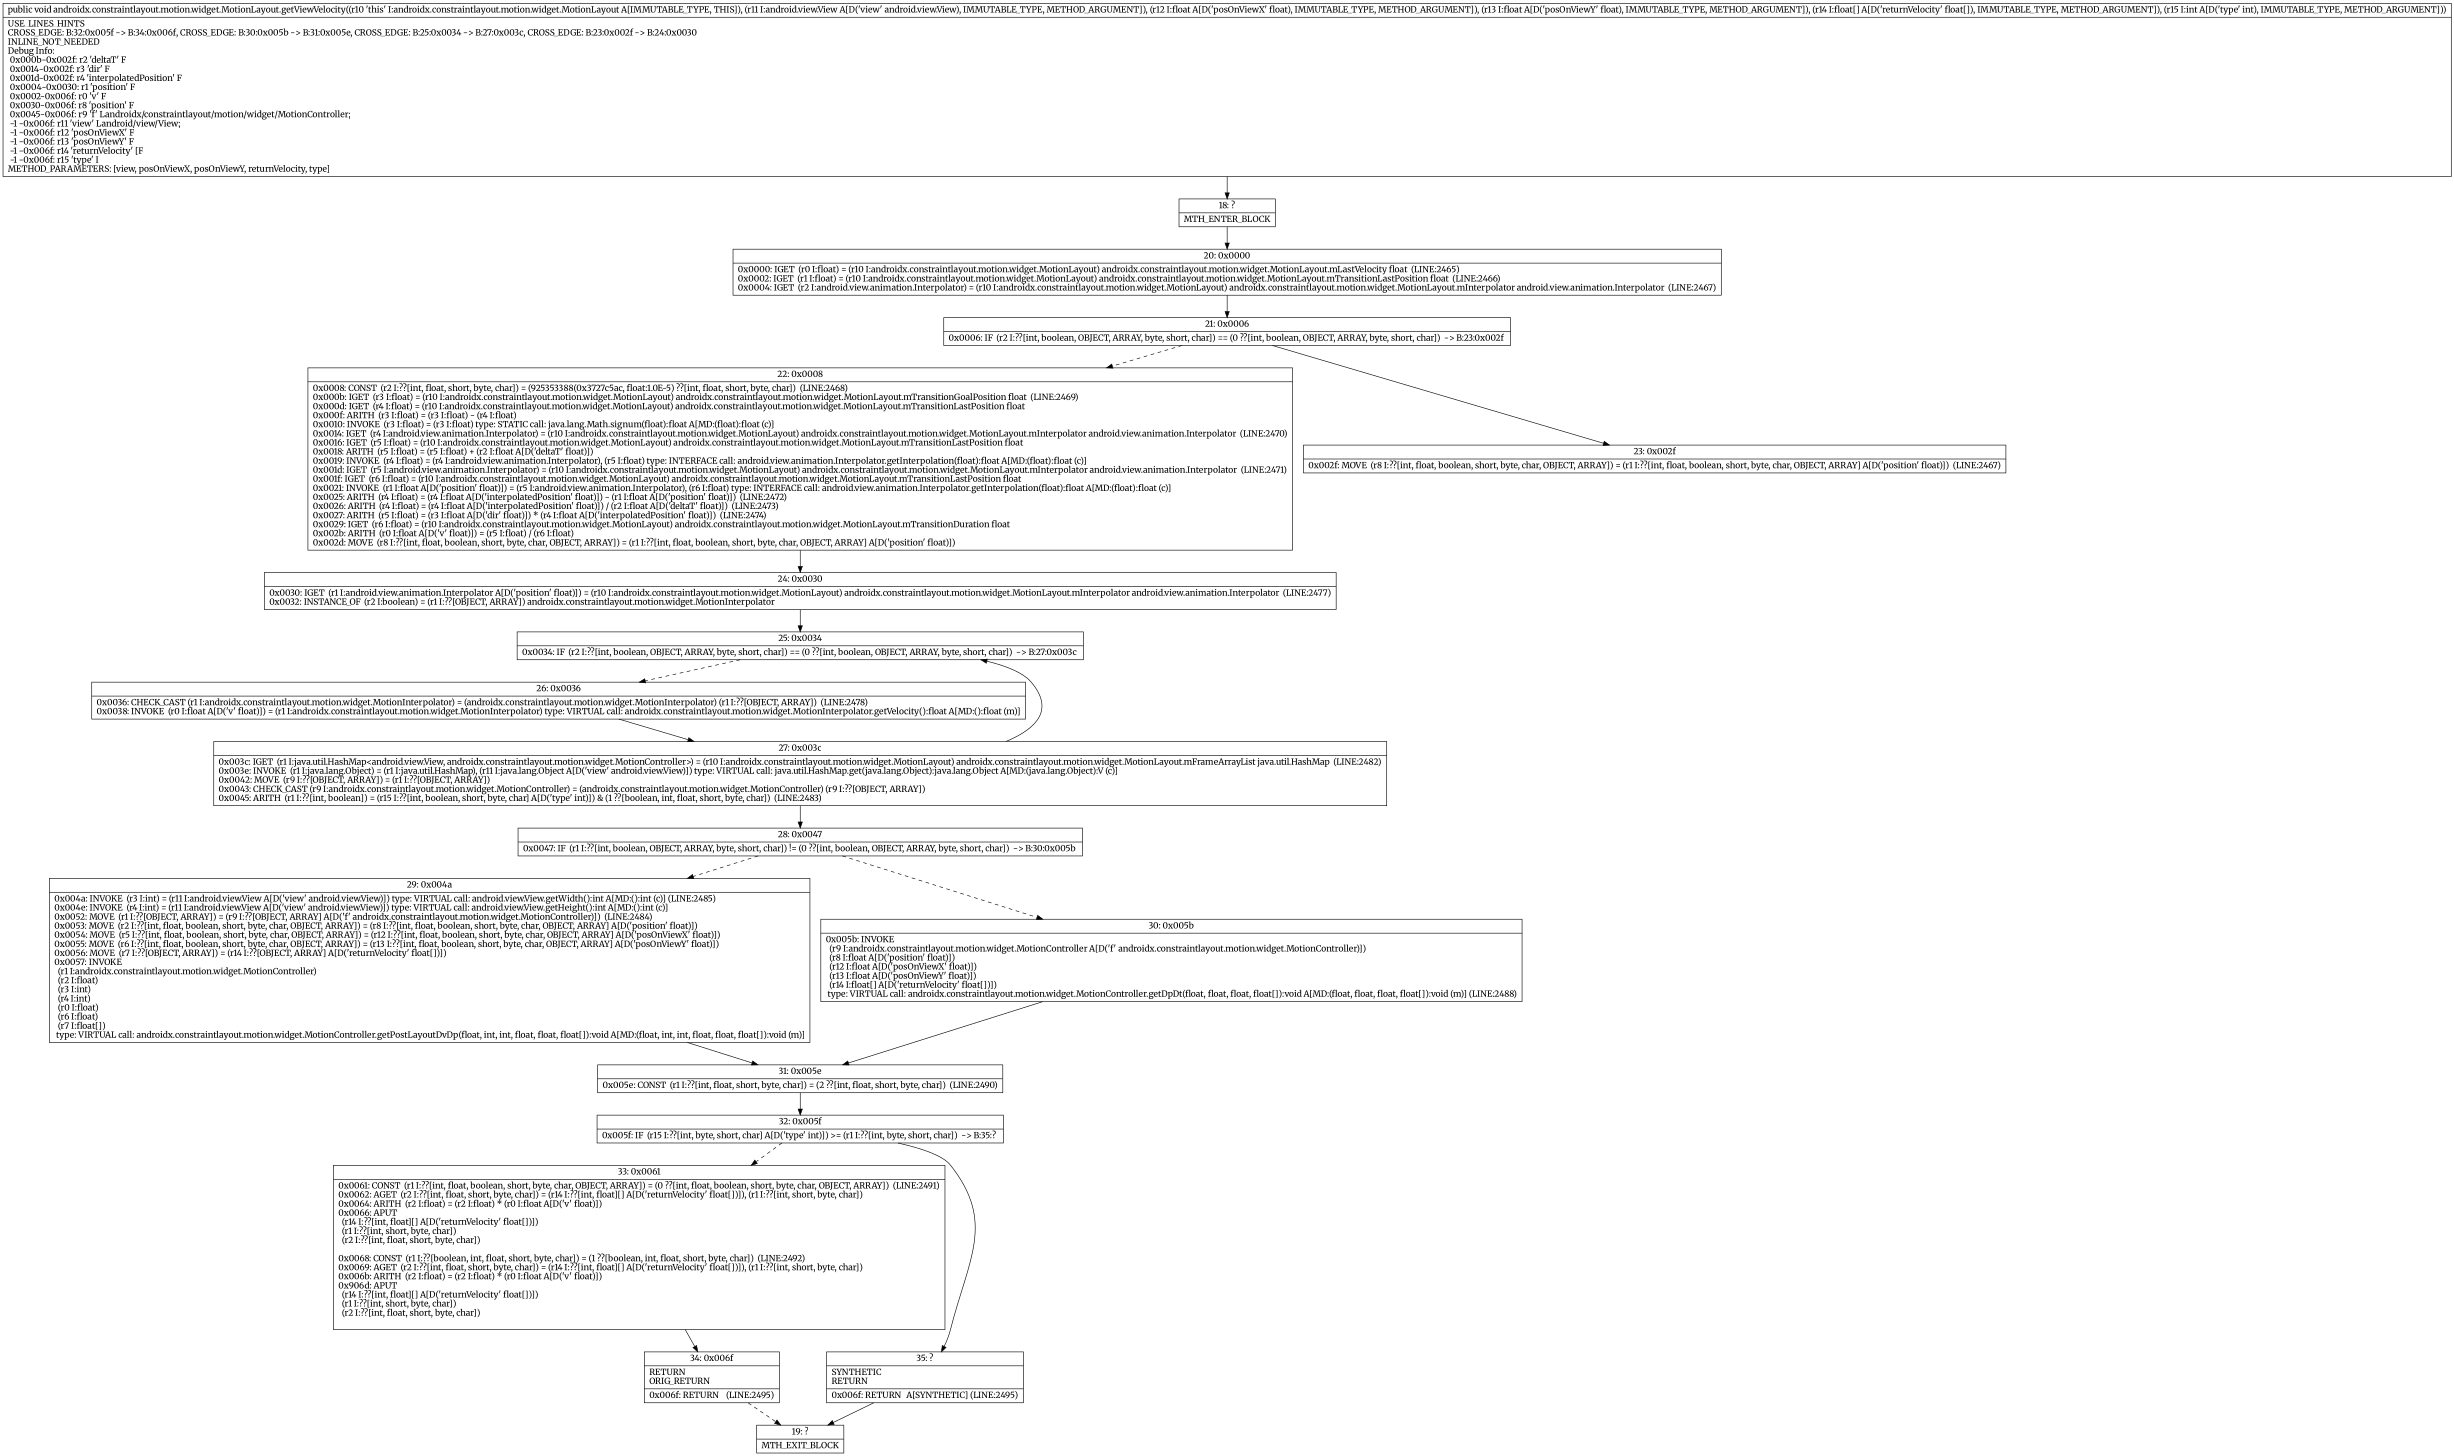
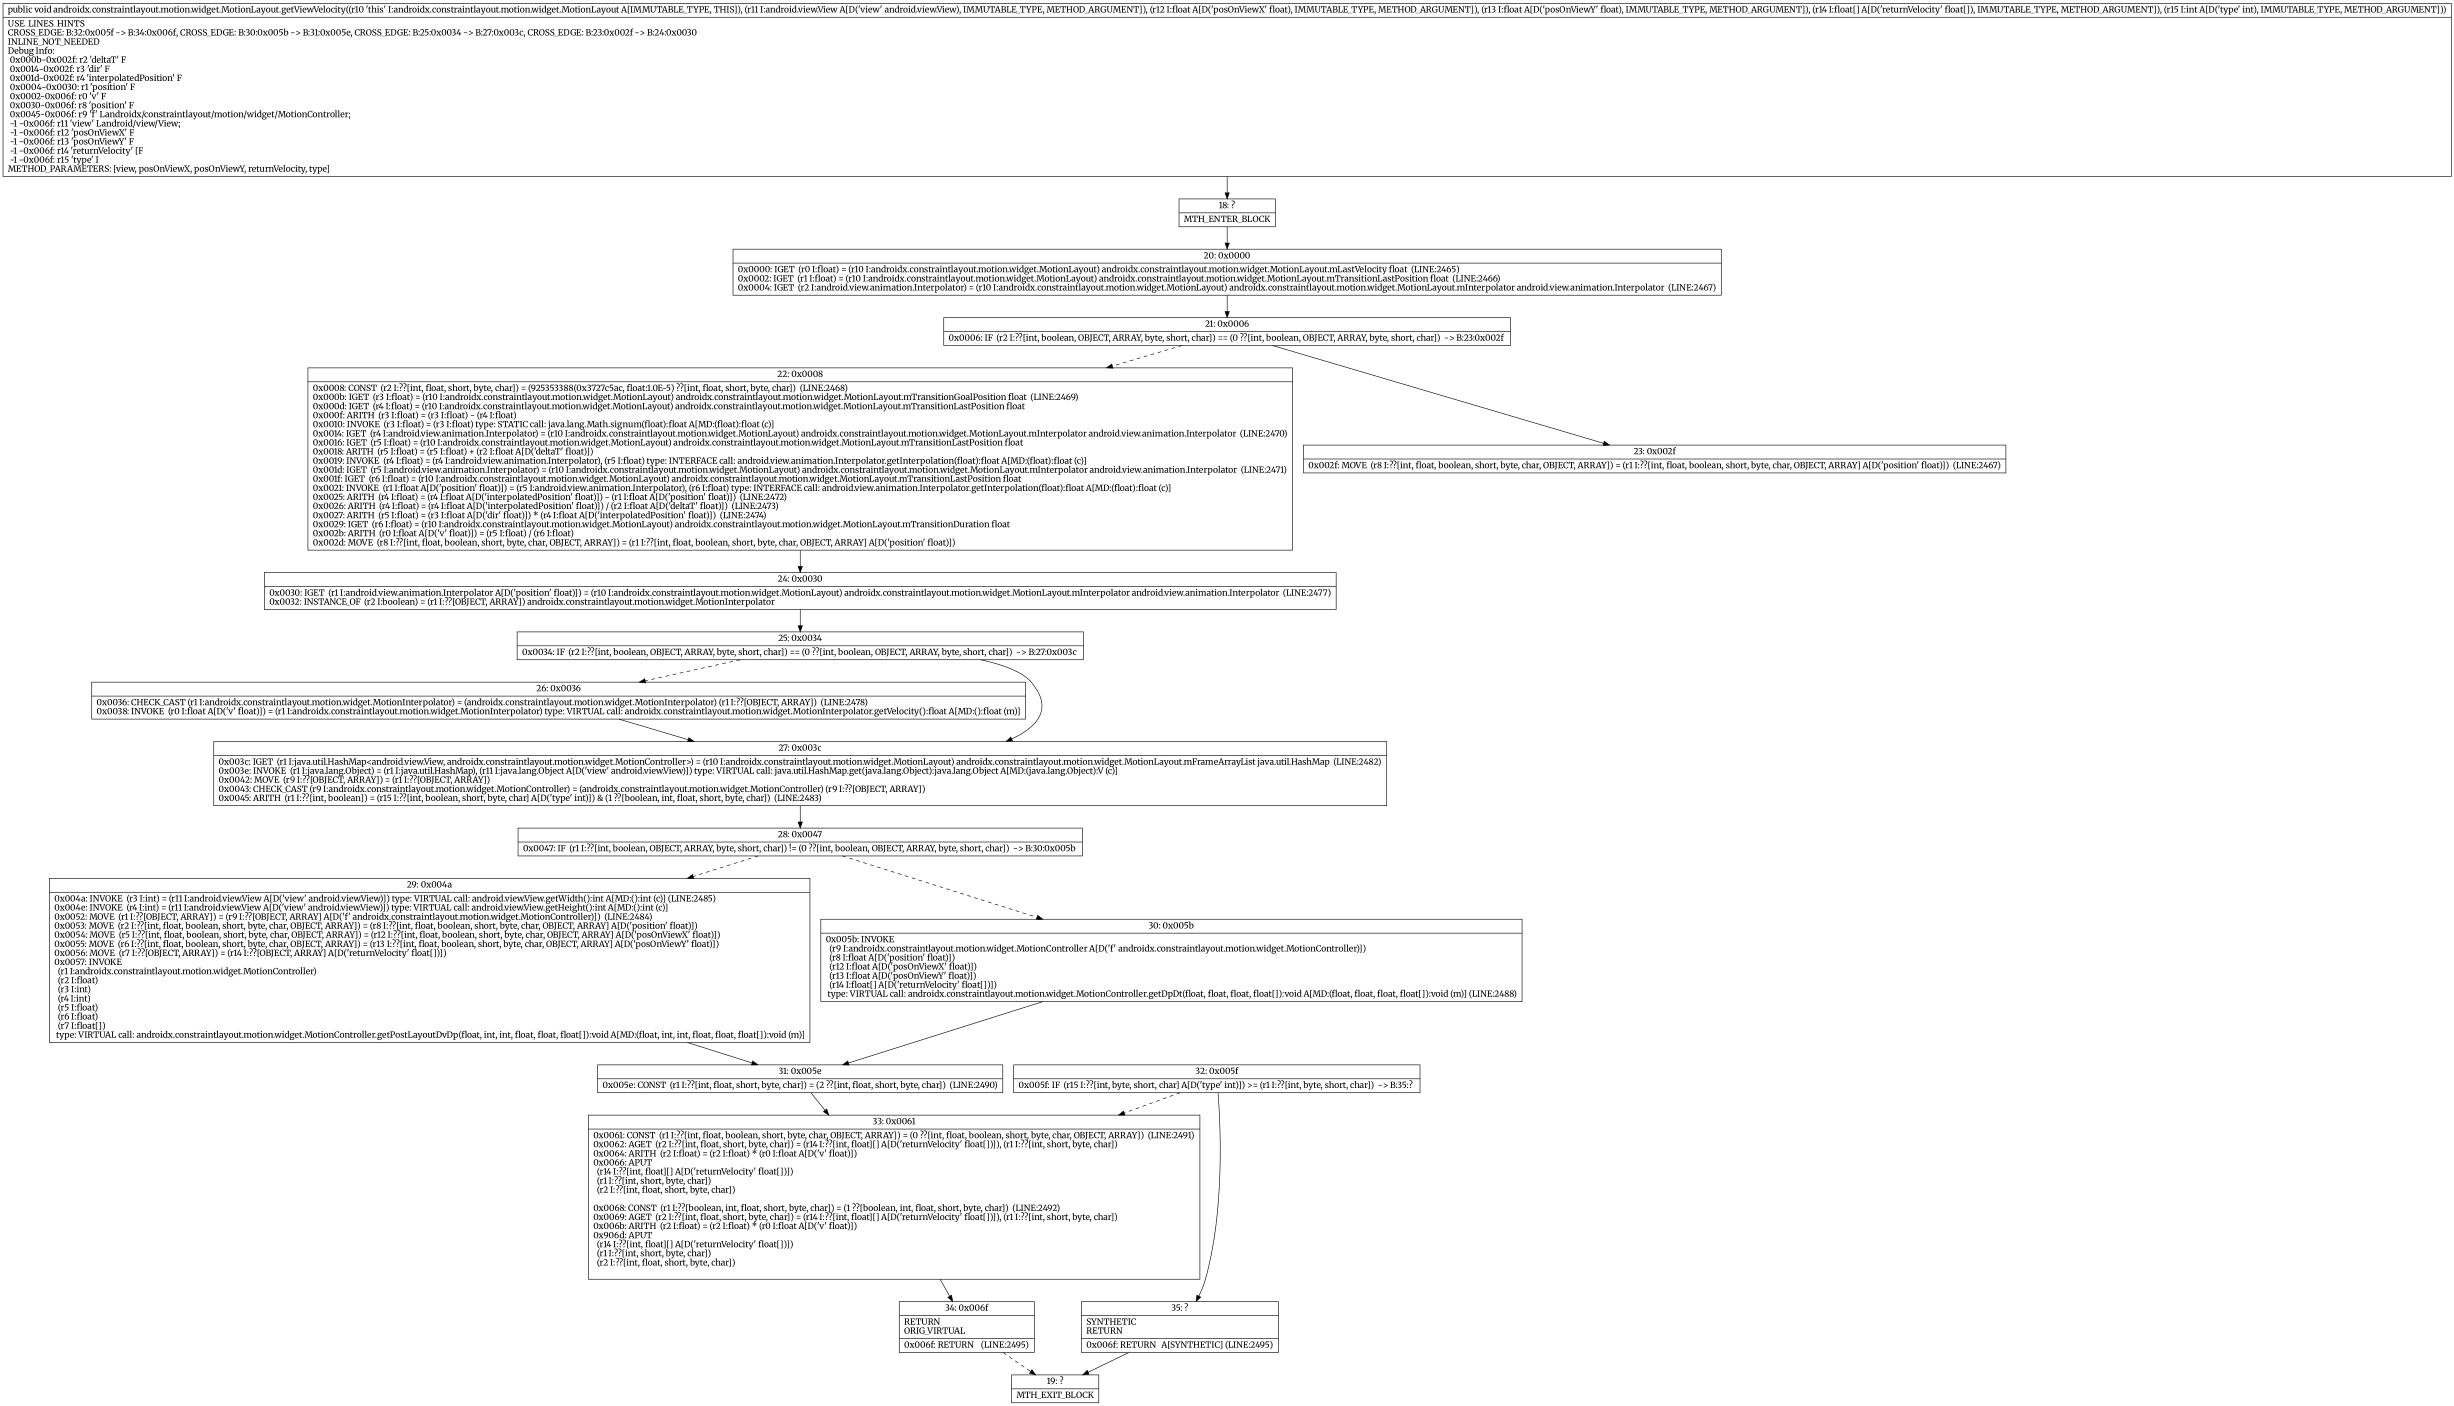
edge "27: 0x003c" -> "25: 0x0034": reversed
node "29: 0x004a": text "(r0 I:float)" -> "(r5 I:float)"
edge "31: 0x005e" -> "32: 0x005f": now "31: 0x005e" -> "33: 0x0061"
node "34: 0x006f": text "ORIG_RETURN" -> "ORIG_VIRTUAL"
